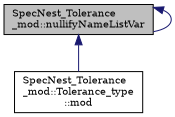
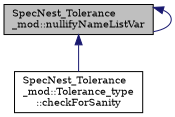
node "SpecNest_Tolerance _mod::Tolerance_type ::mod": label "SpecNest_Tolerance _mod::Tolerance_type ::mod" -> "SpecNest_Tolerance _mod::Tolerance_type ::checkForSanity"
